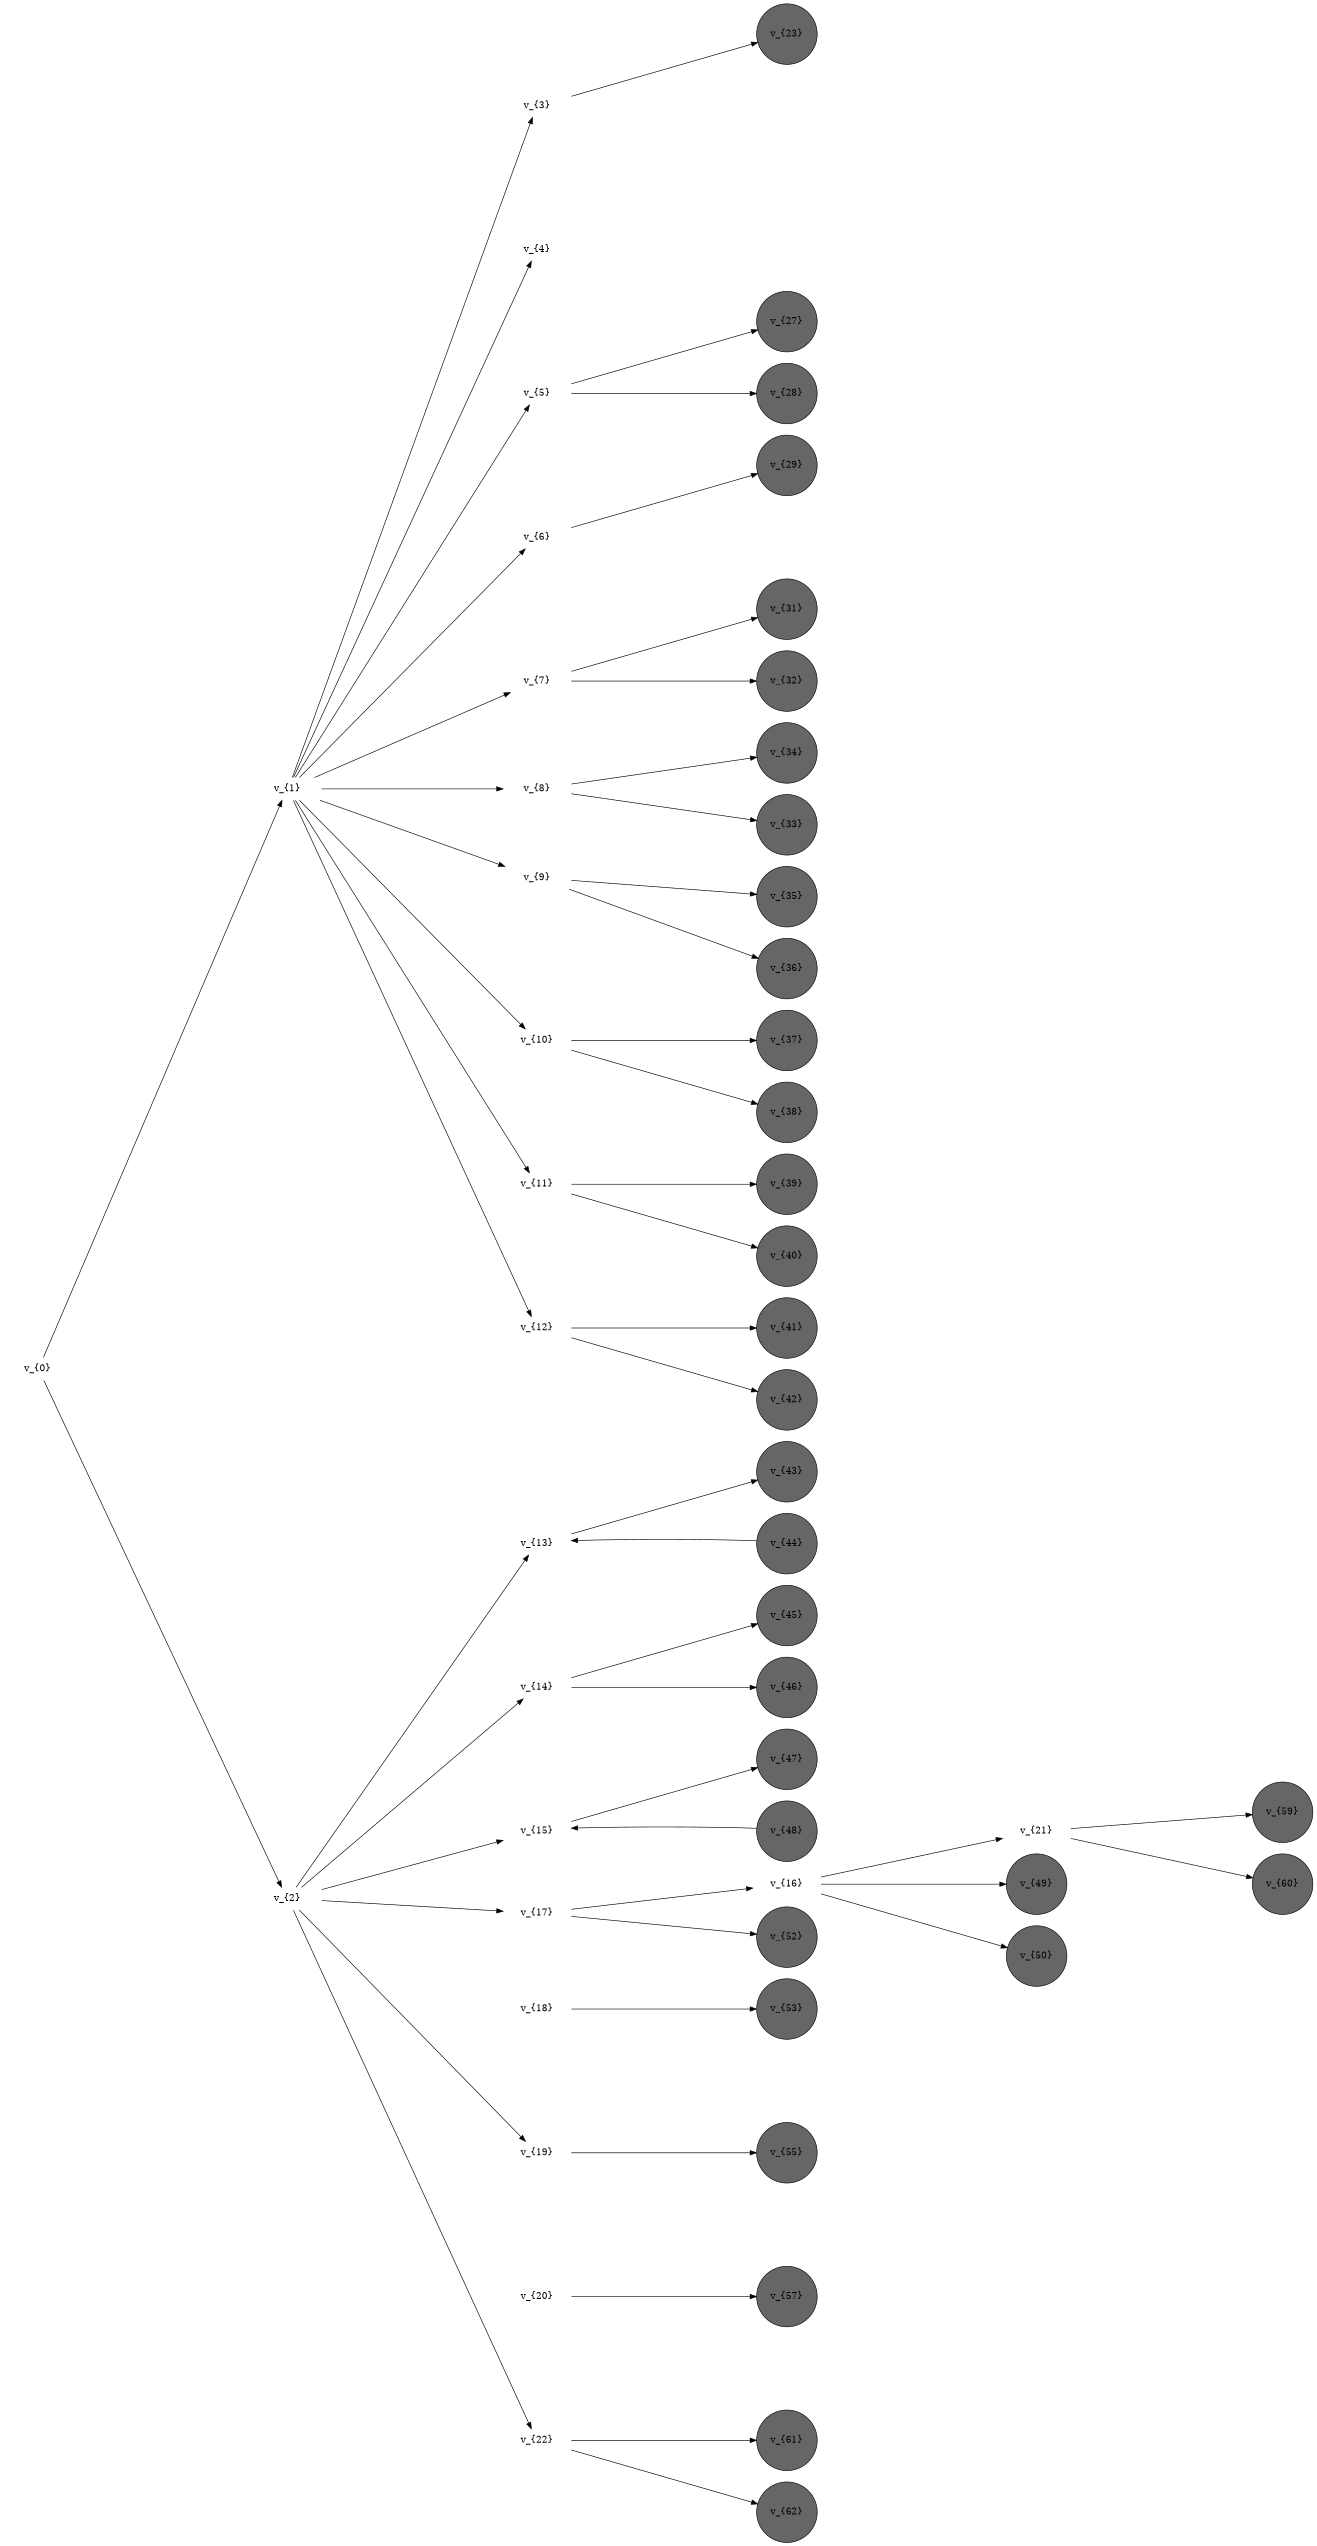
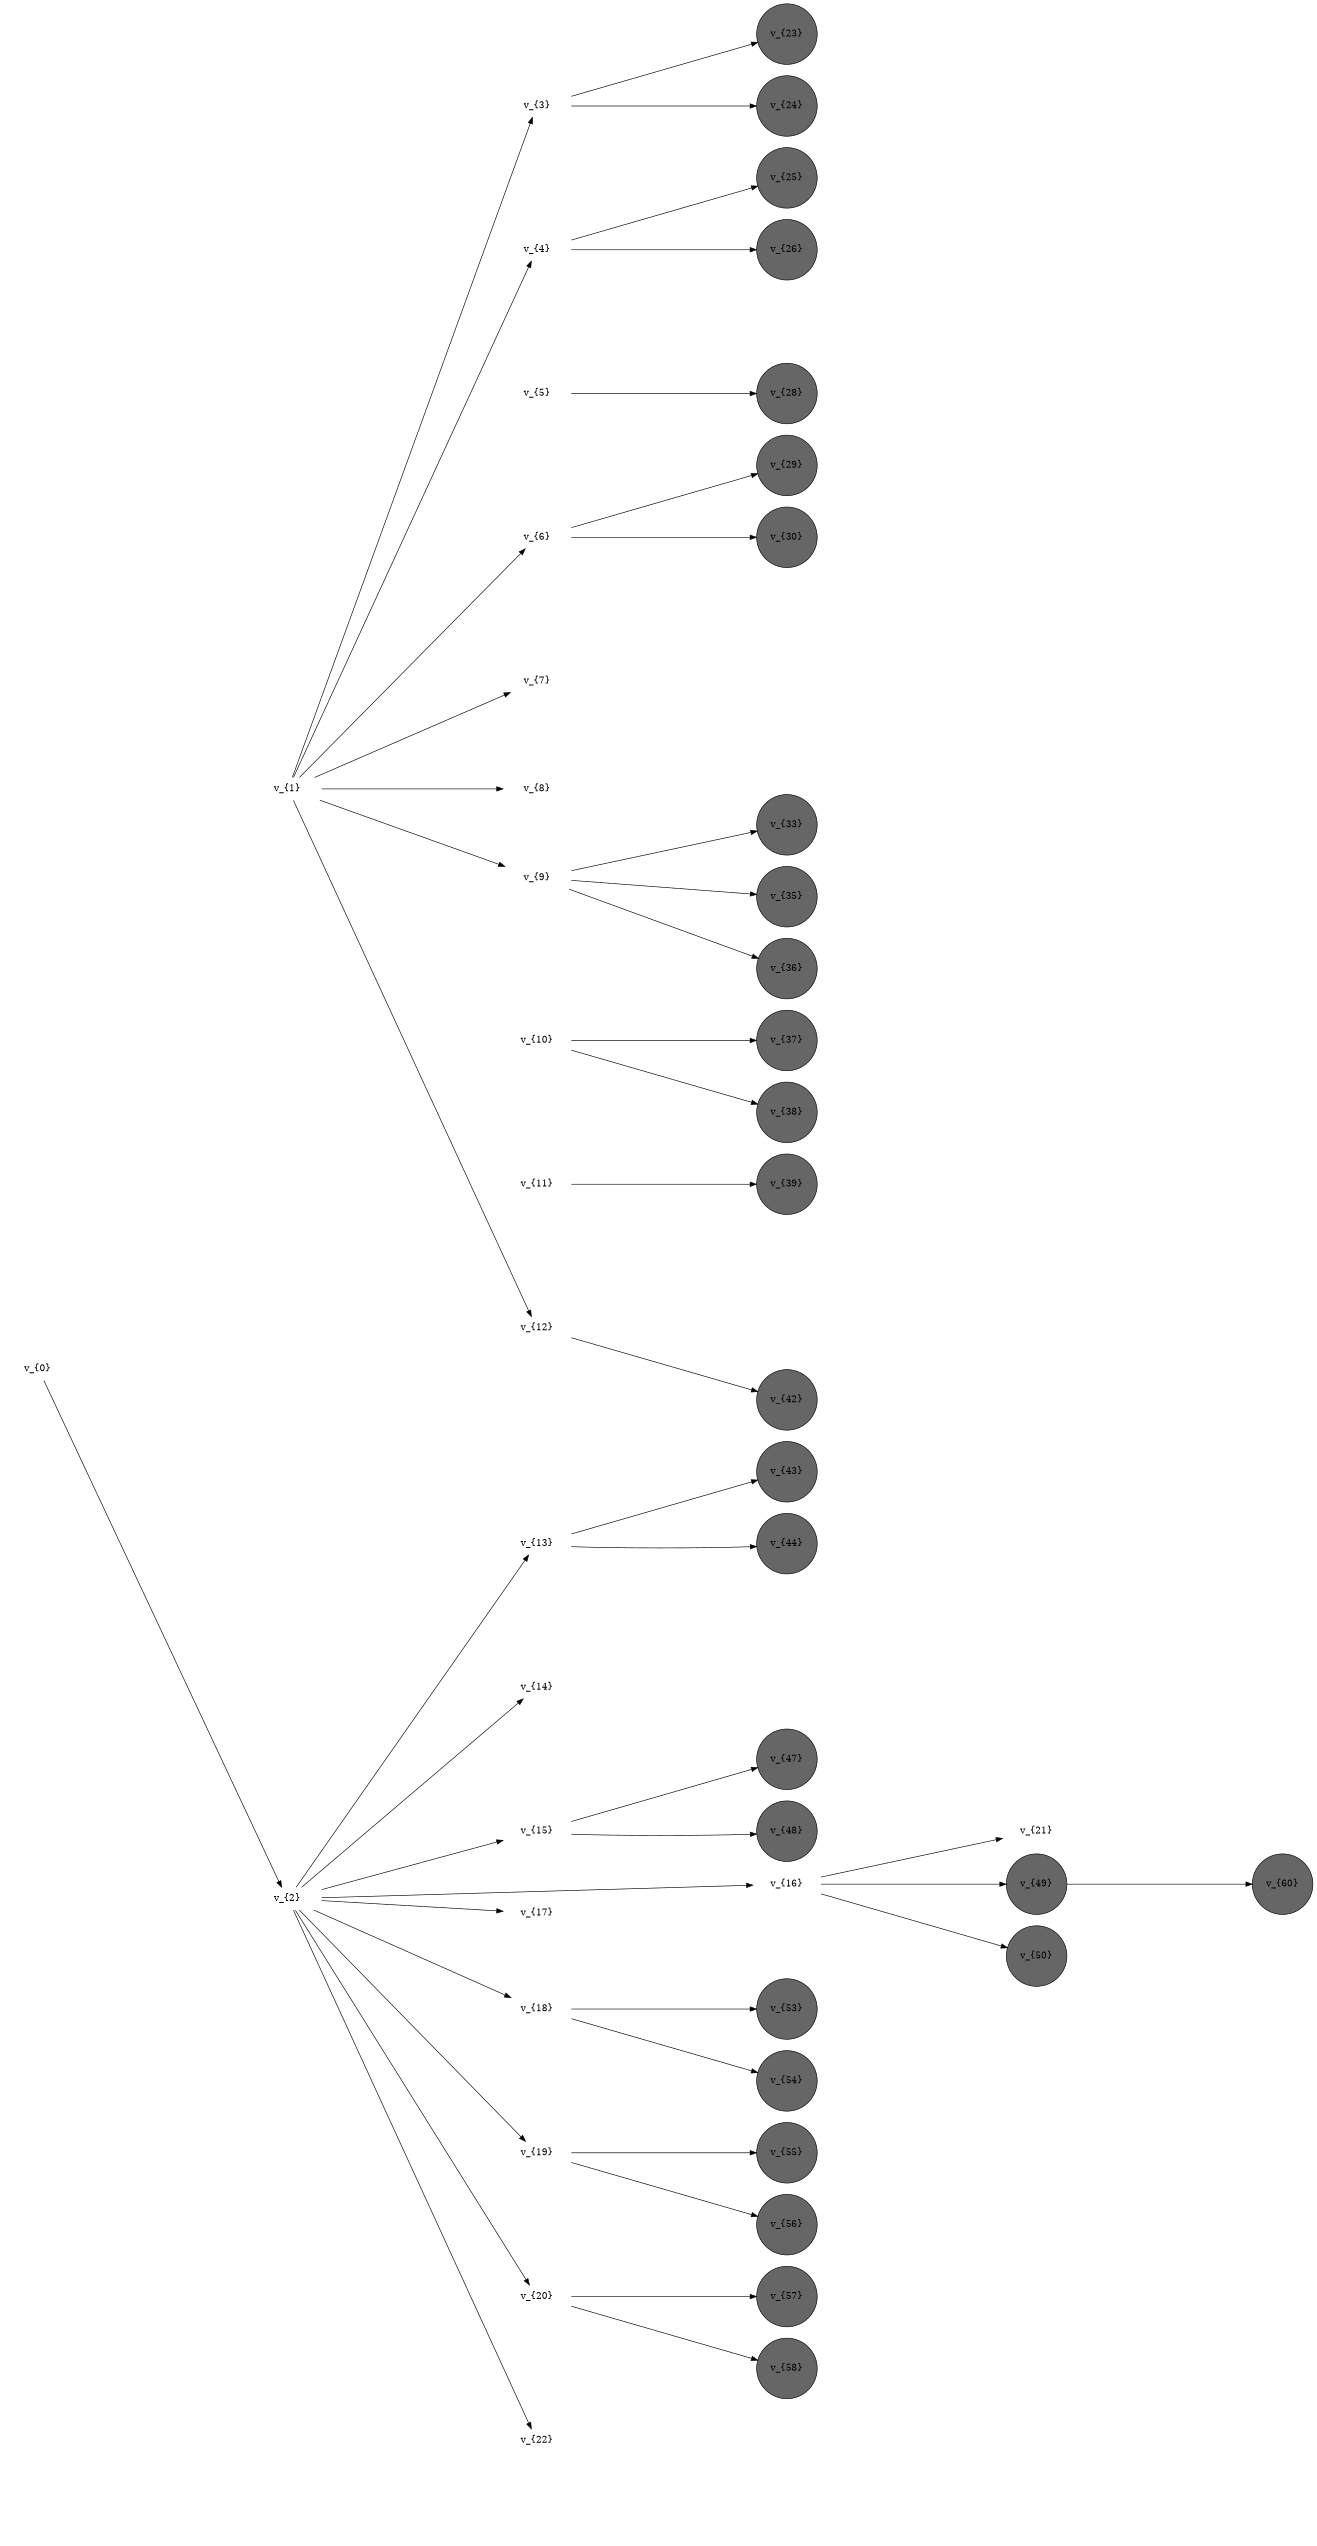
node "v_{24}": added
node "v_{25}": added
node "v_{26}": added
node "v_{27}": removed
node "v_{30}": added
edge "v_{1}" -> "v_{5}": removed
node "v_{31}": removed
node "v_{32}": removed
node "v_{34}": removed
edge "v_{8}" -> "v_{33}": now "v_{9}" -> "v_{33}"
edge "v_{1}" -> "v_{10}": removed
edge "v_{1}" -> "v_{11}": removed
edge "v_{0}" -> "v_{1}": removed
node "v_{40}": removed
node "v_{41}": removed
edge "v_{44}" -> "v_{13}": reversed
node "v_{45}": removed
node "v_{46}": removed
node "v_{59}": removed
edge "v_{48}" -> "v_{15}": reversed
edge "v_{21}" -> "v_{60}": now "v_{49}" -> "v_{60}"
edge "v_{17}" -> "v_{16}": now "v_{2}" -> "v_{16}"
node "v_{52}": removed
edge "v_{2}" -> "v_{18}": added
node "v_{54}": added
edge "v_{2}" -> "v_{20}": added
node "v_{56}": added
node "v_{58}": added
node "v_{61}": removed
node "v_{62}": removed
